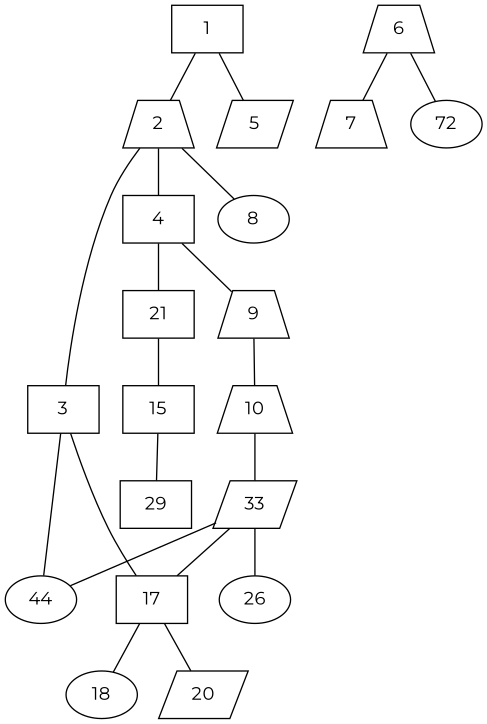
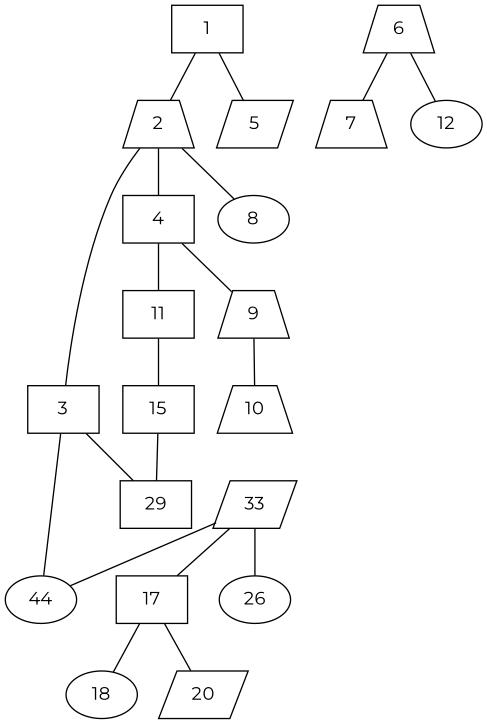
node "72": label "72" -> "12"
node "21": label "21" -> "11"
edge "10" -- "33": removed
edge "3" -- "17": now "3" -- "29"
